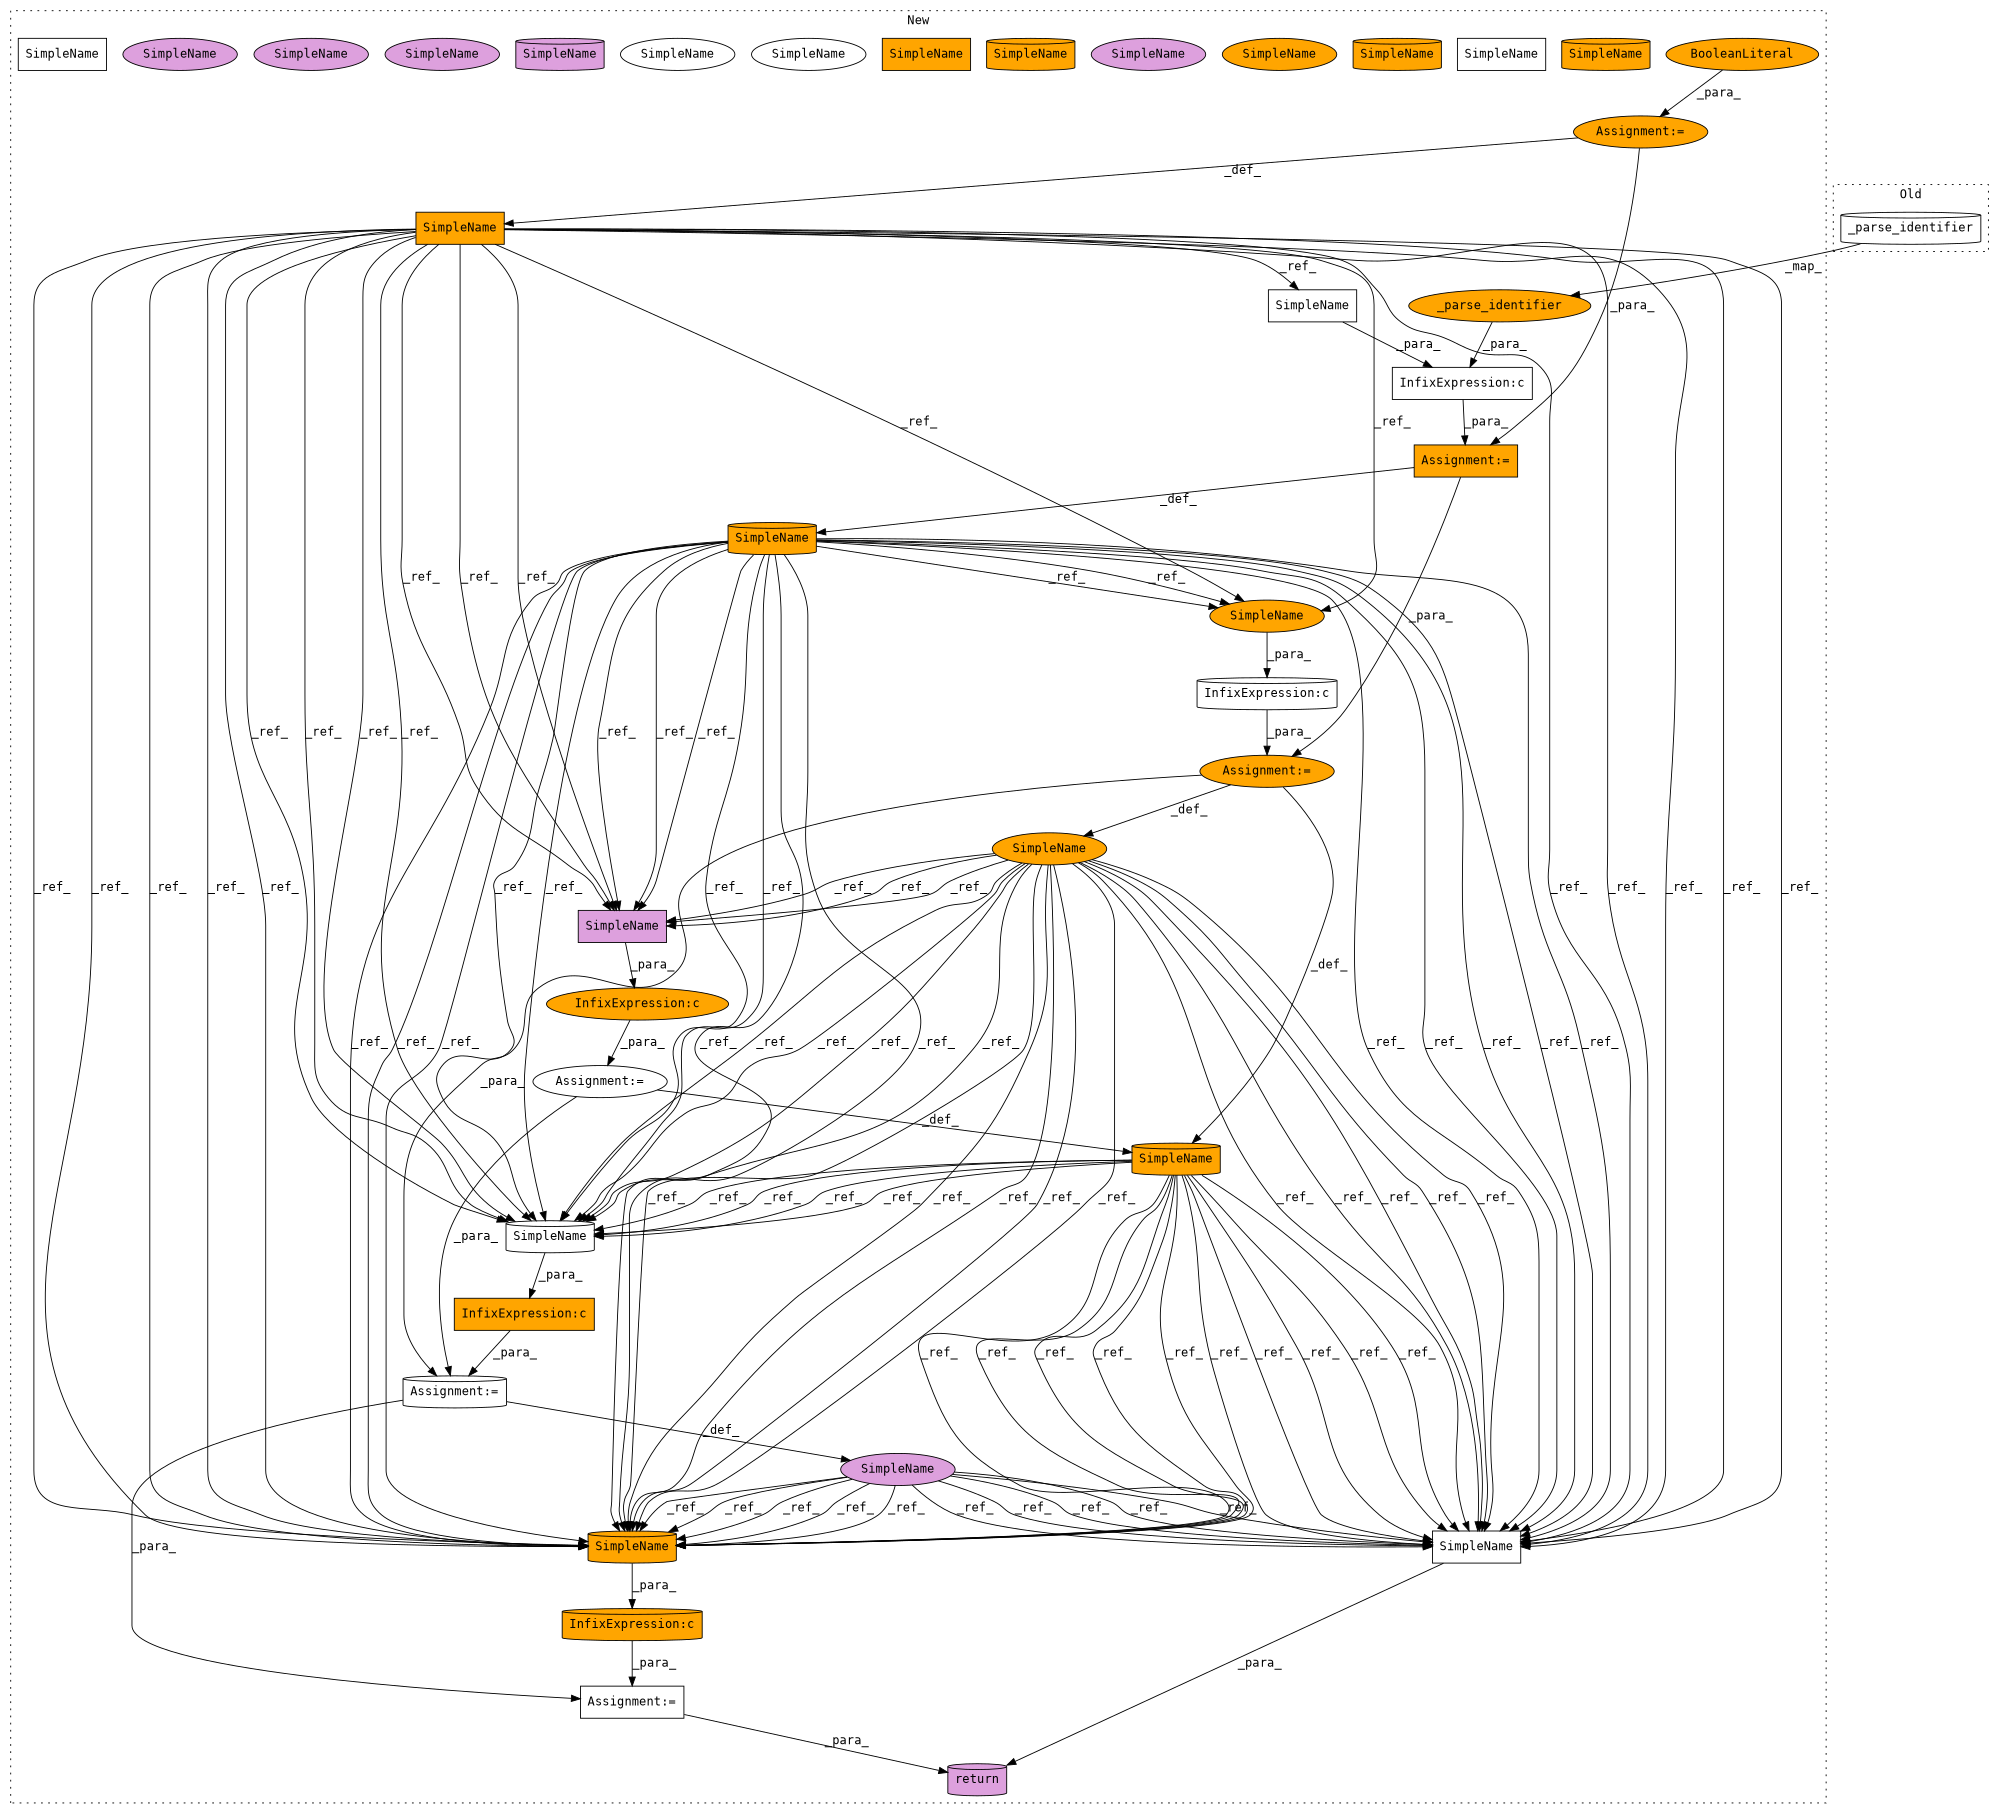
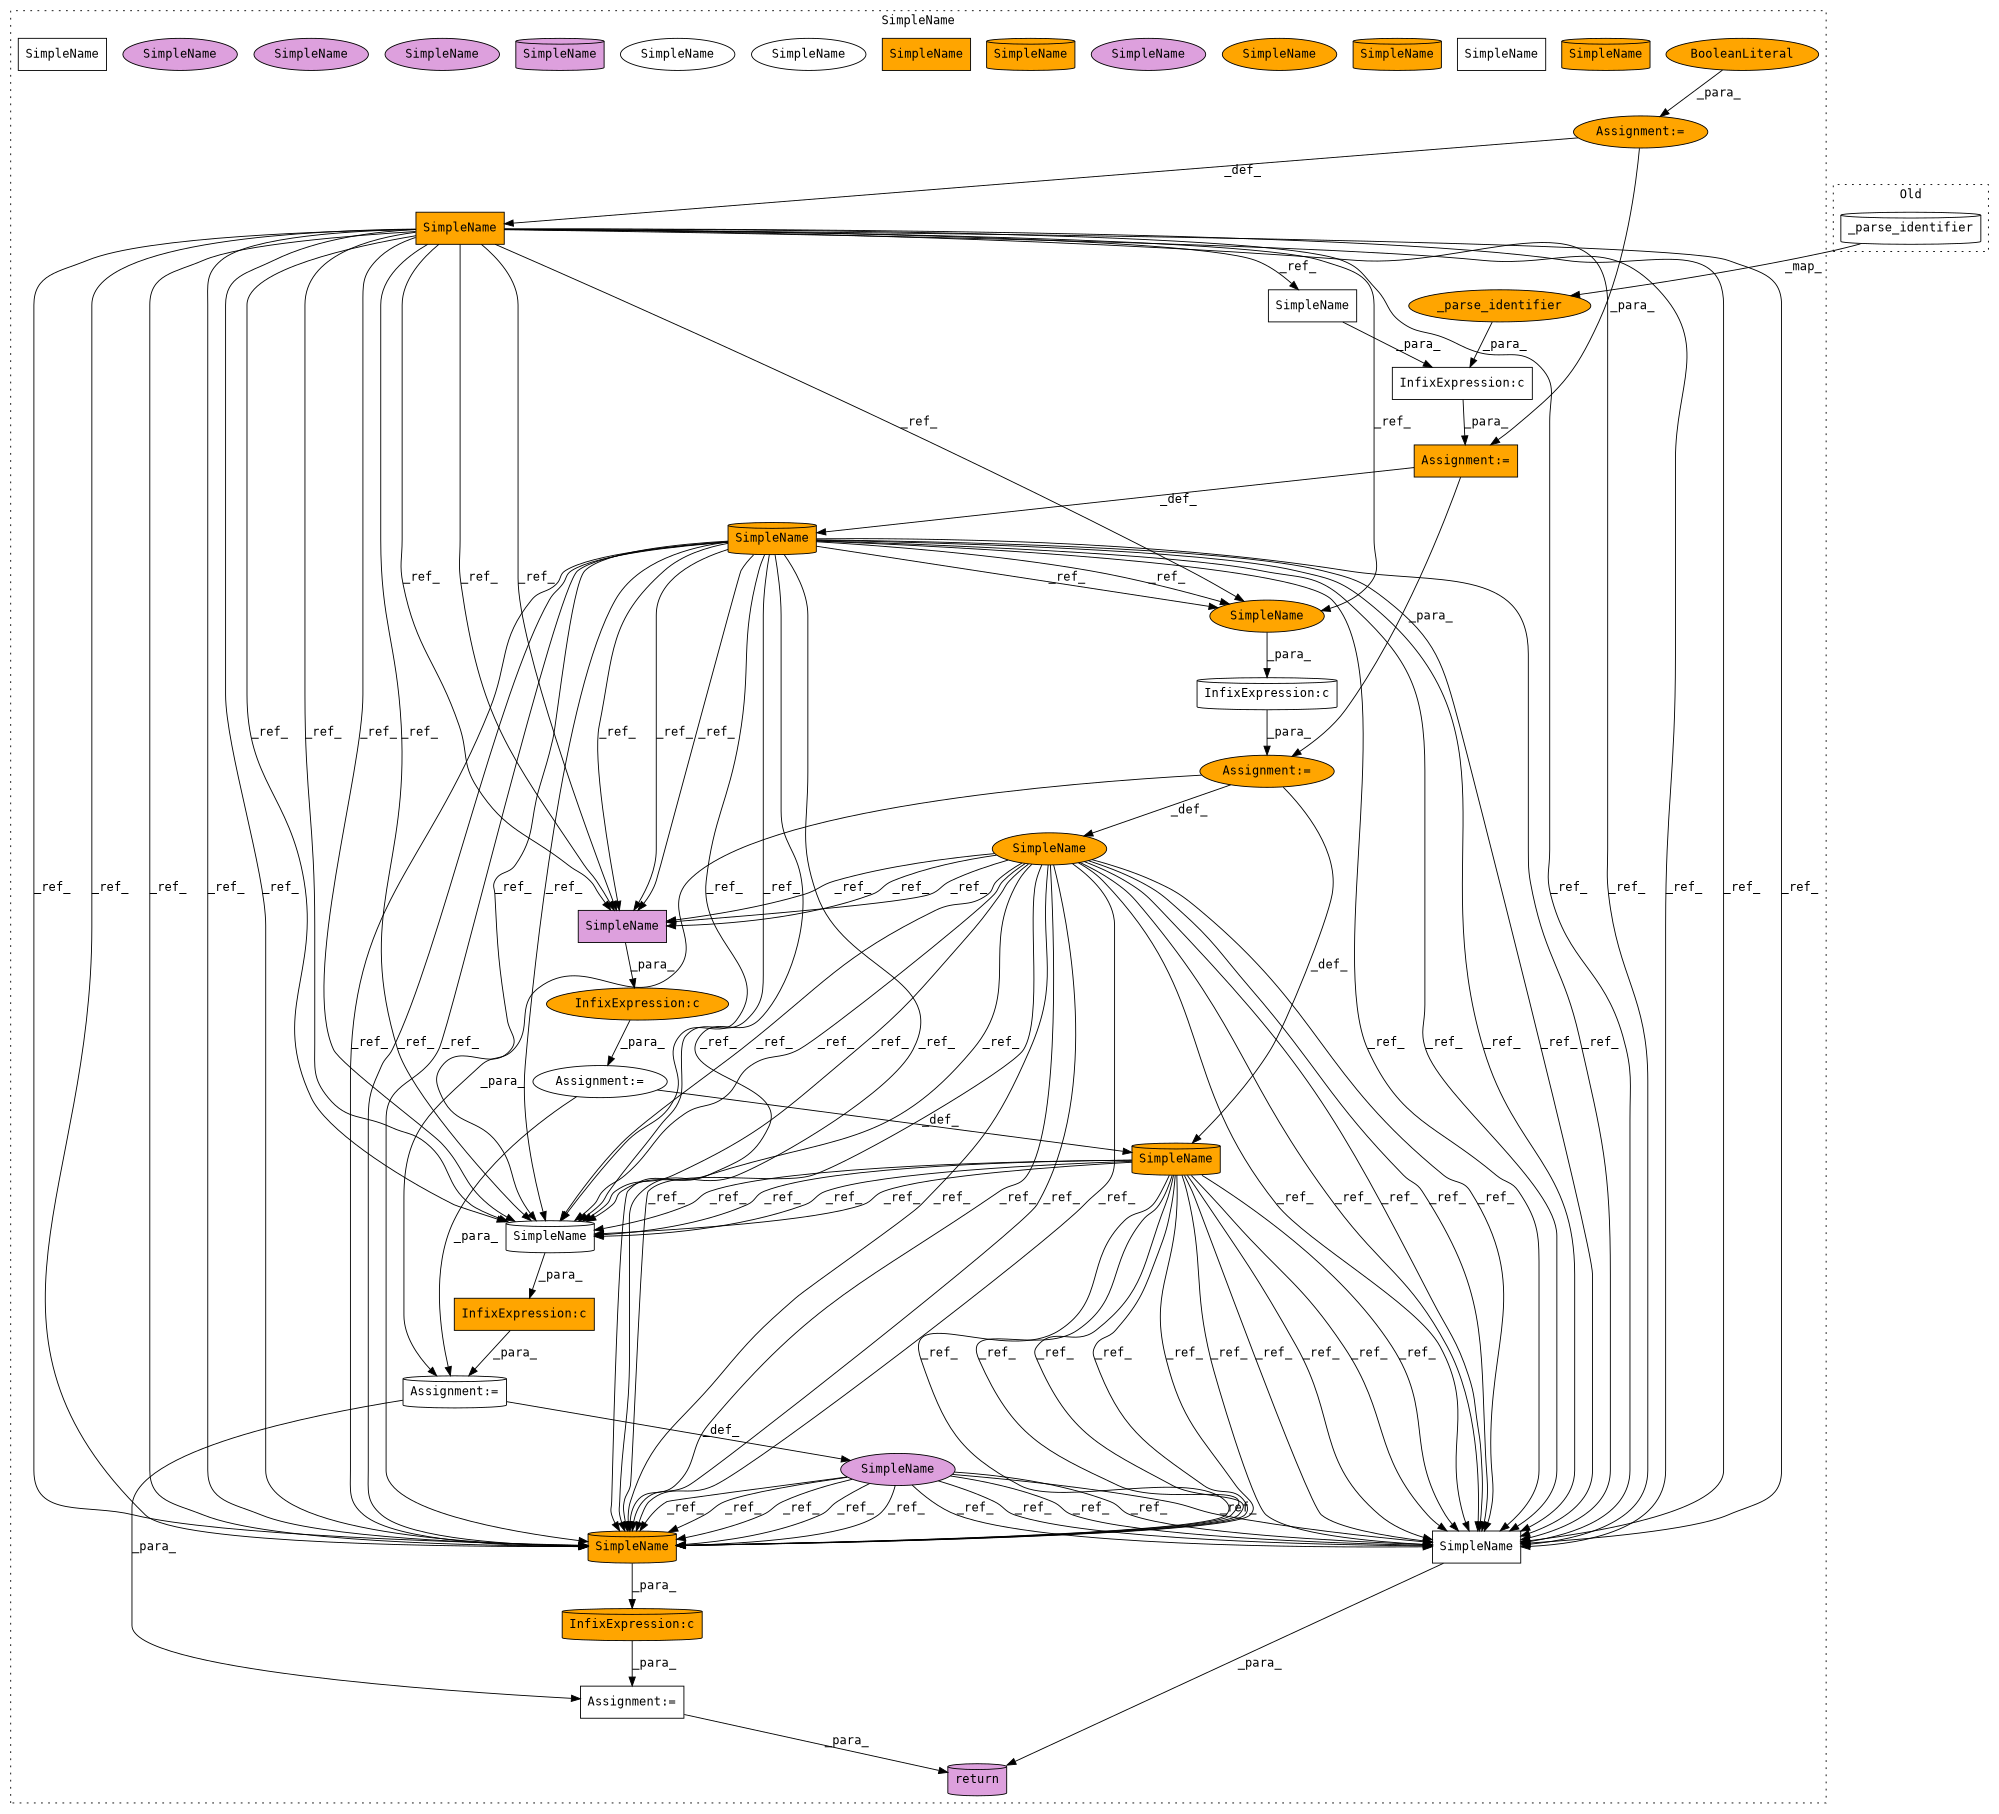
cluster "New": label "New" -> "SimpleName"
